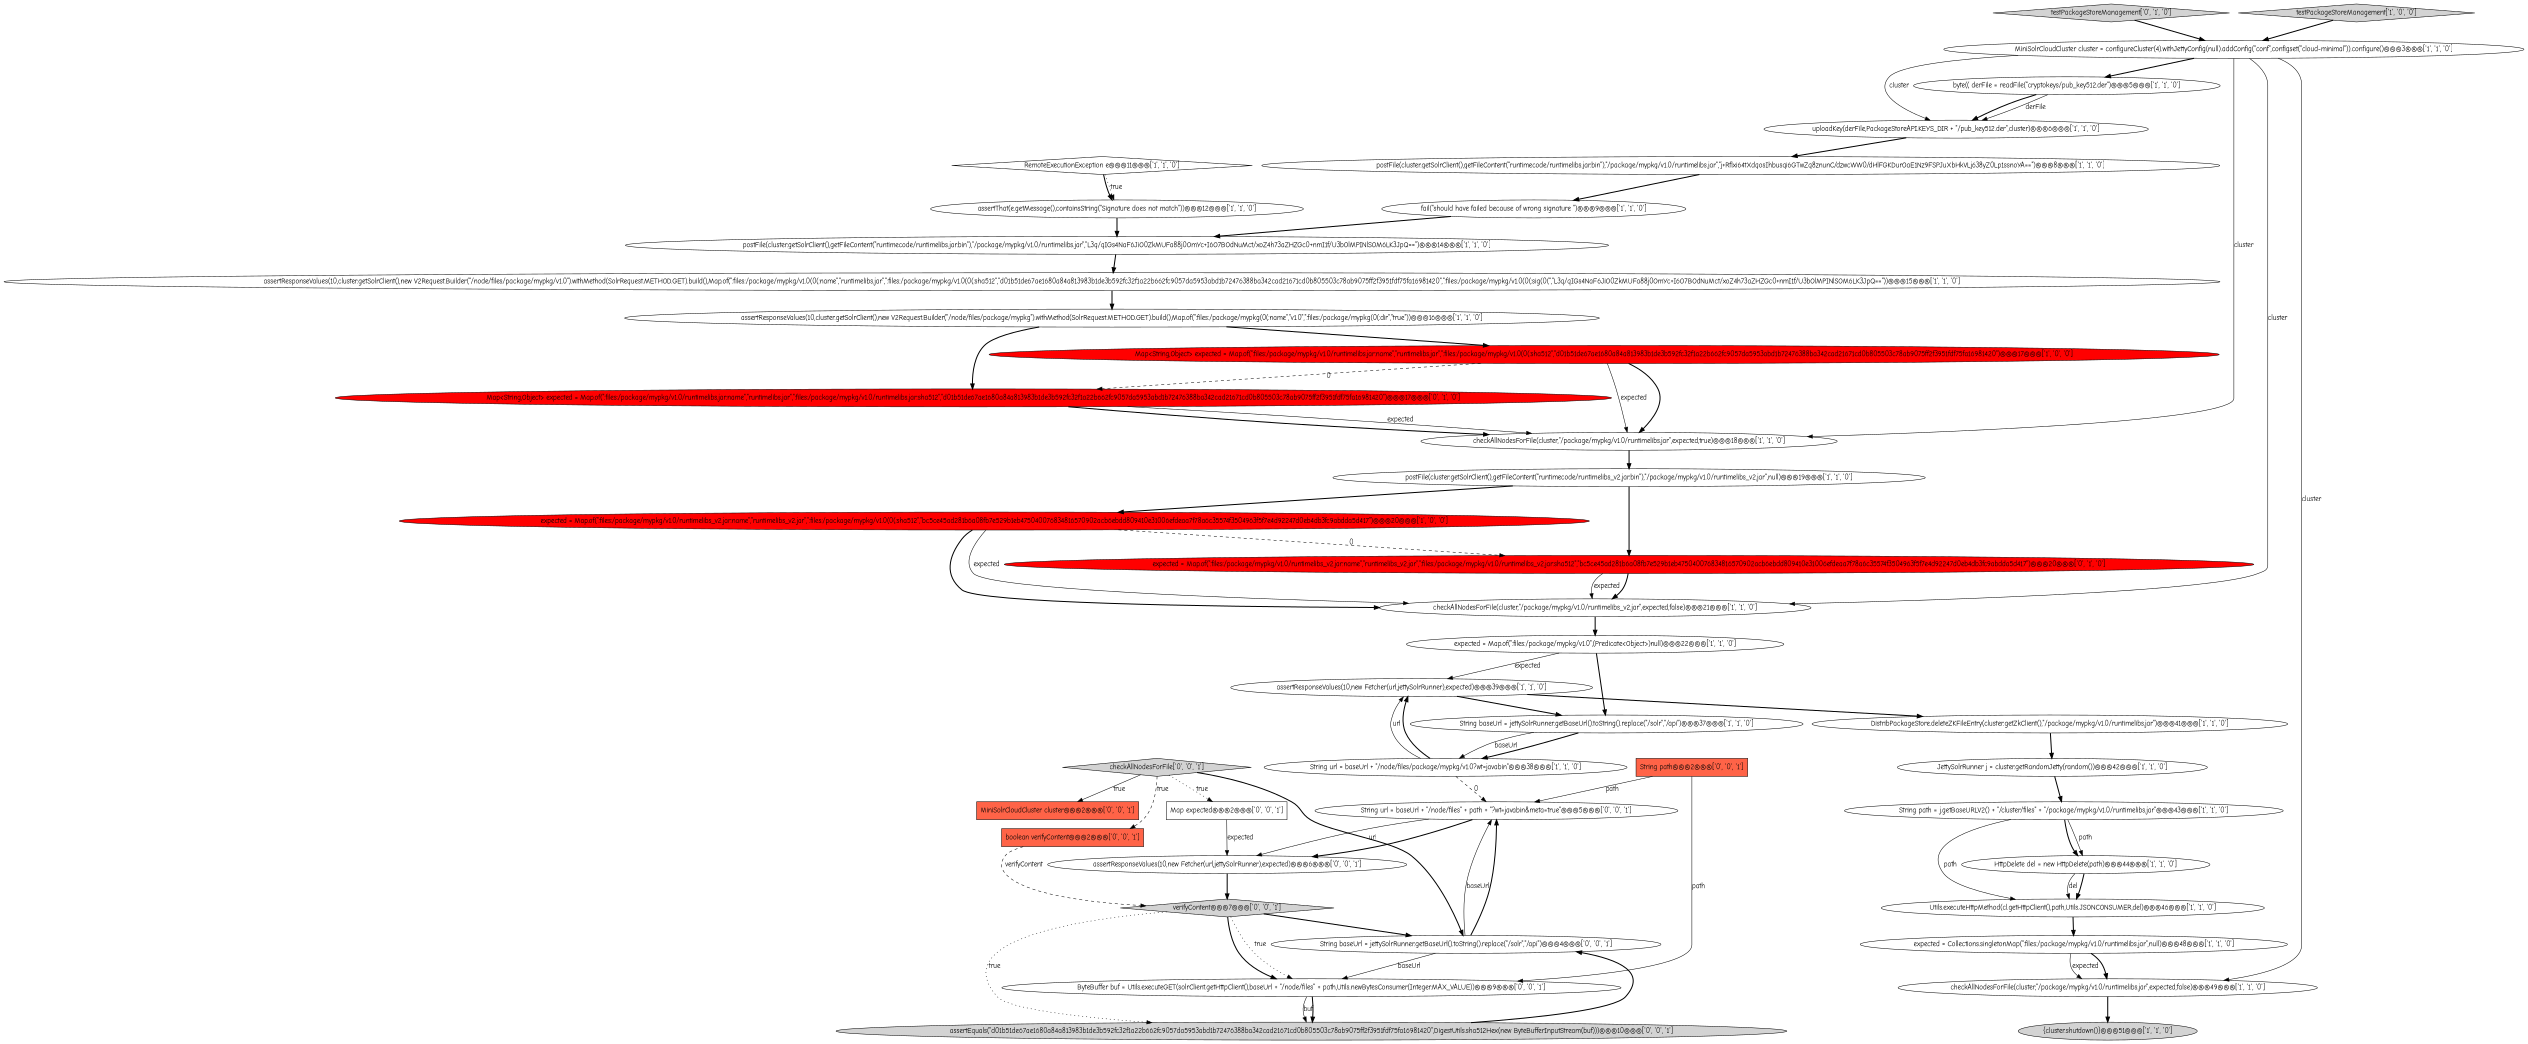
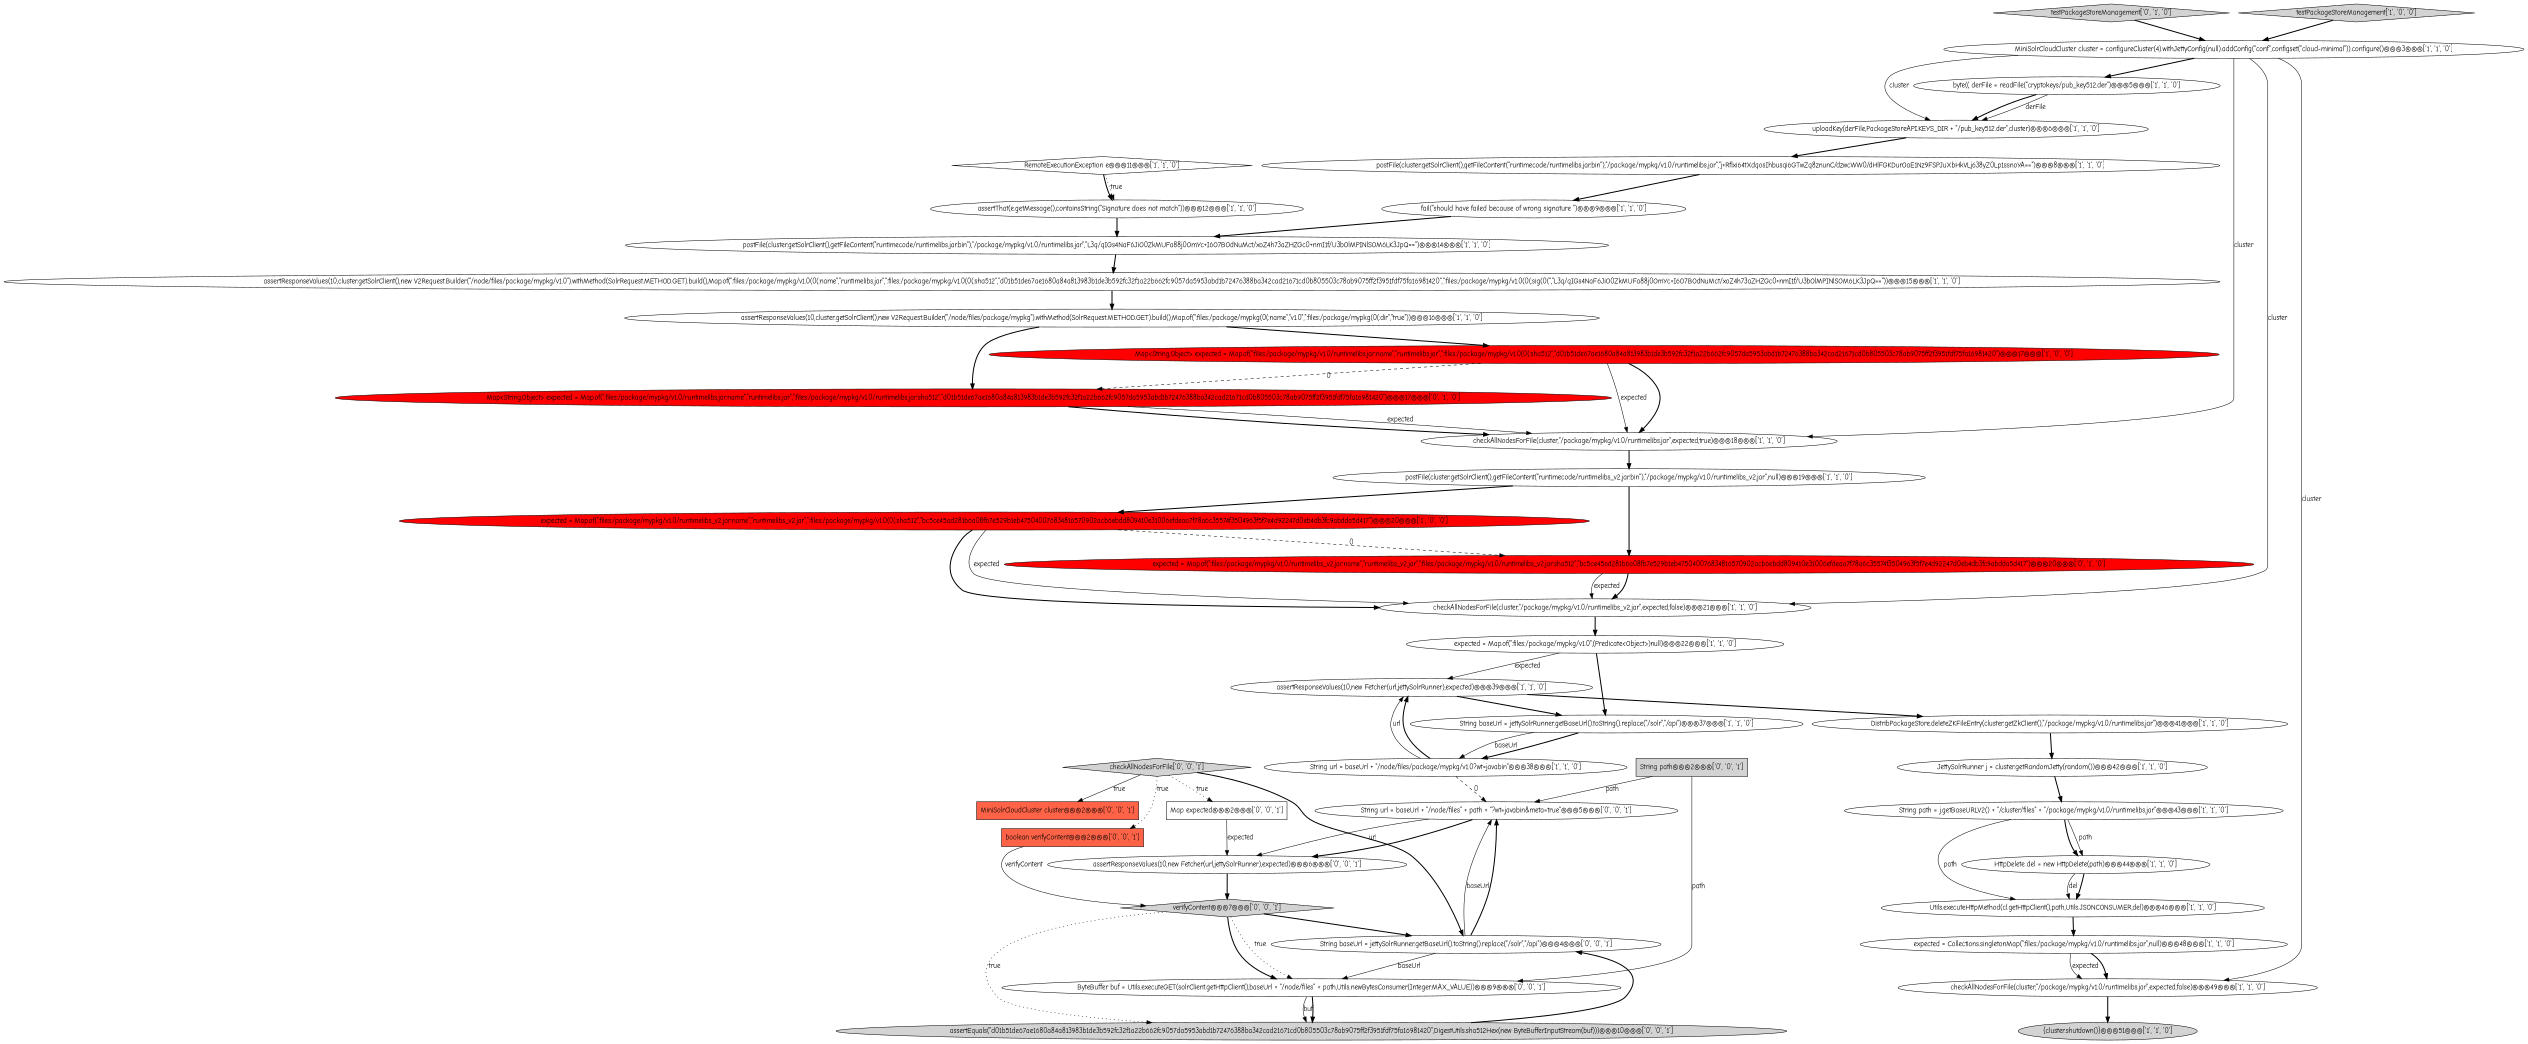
node "String path@@@2@@@['0', '0', '1']": fillcolor tomato -> lightgray
edge "checkAllNodesForFile['0', '0', '1']" -> "boolean verifyContent@@@2@@@['0', '0', '1']": style dashed -> dotted
edge "boolean verifyContent@@@2@@@['0', '0', '1']" -> "verifyContent@@@7@@@['0', '0', '1']": style dashed -> solid
